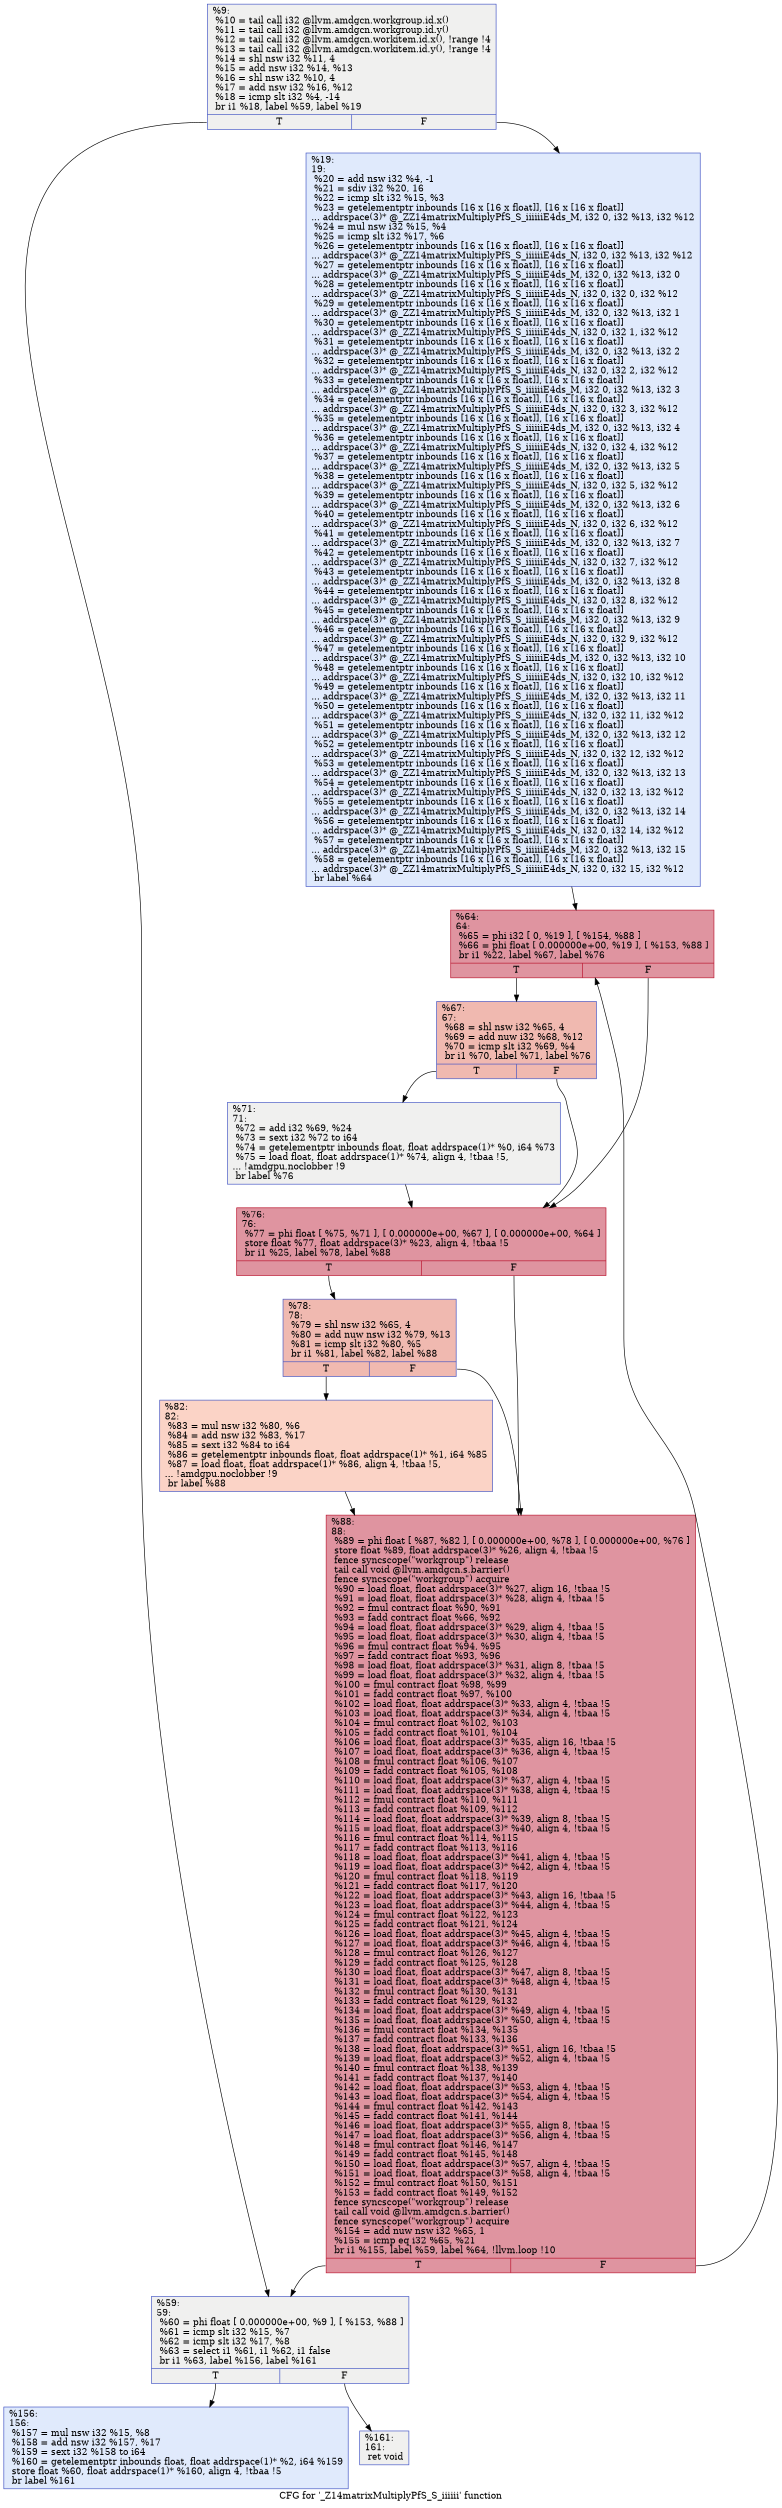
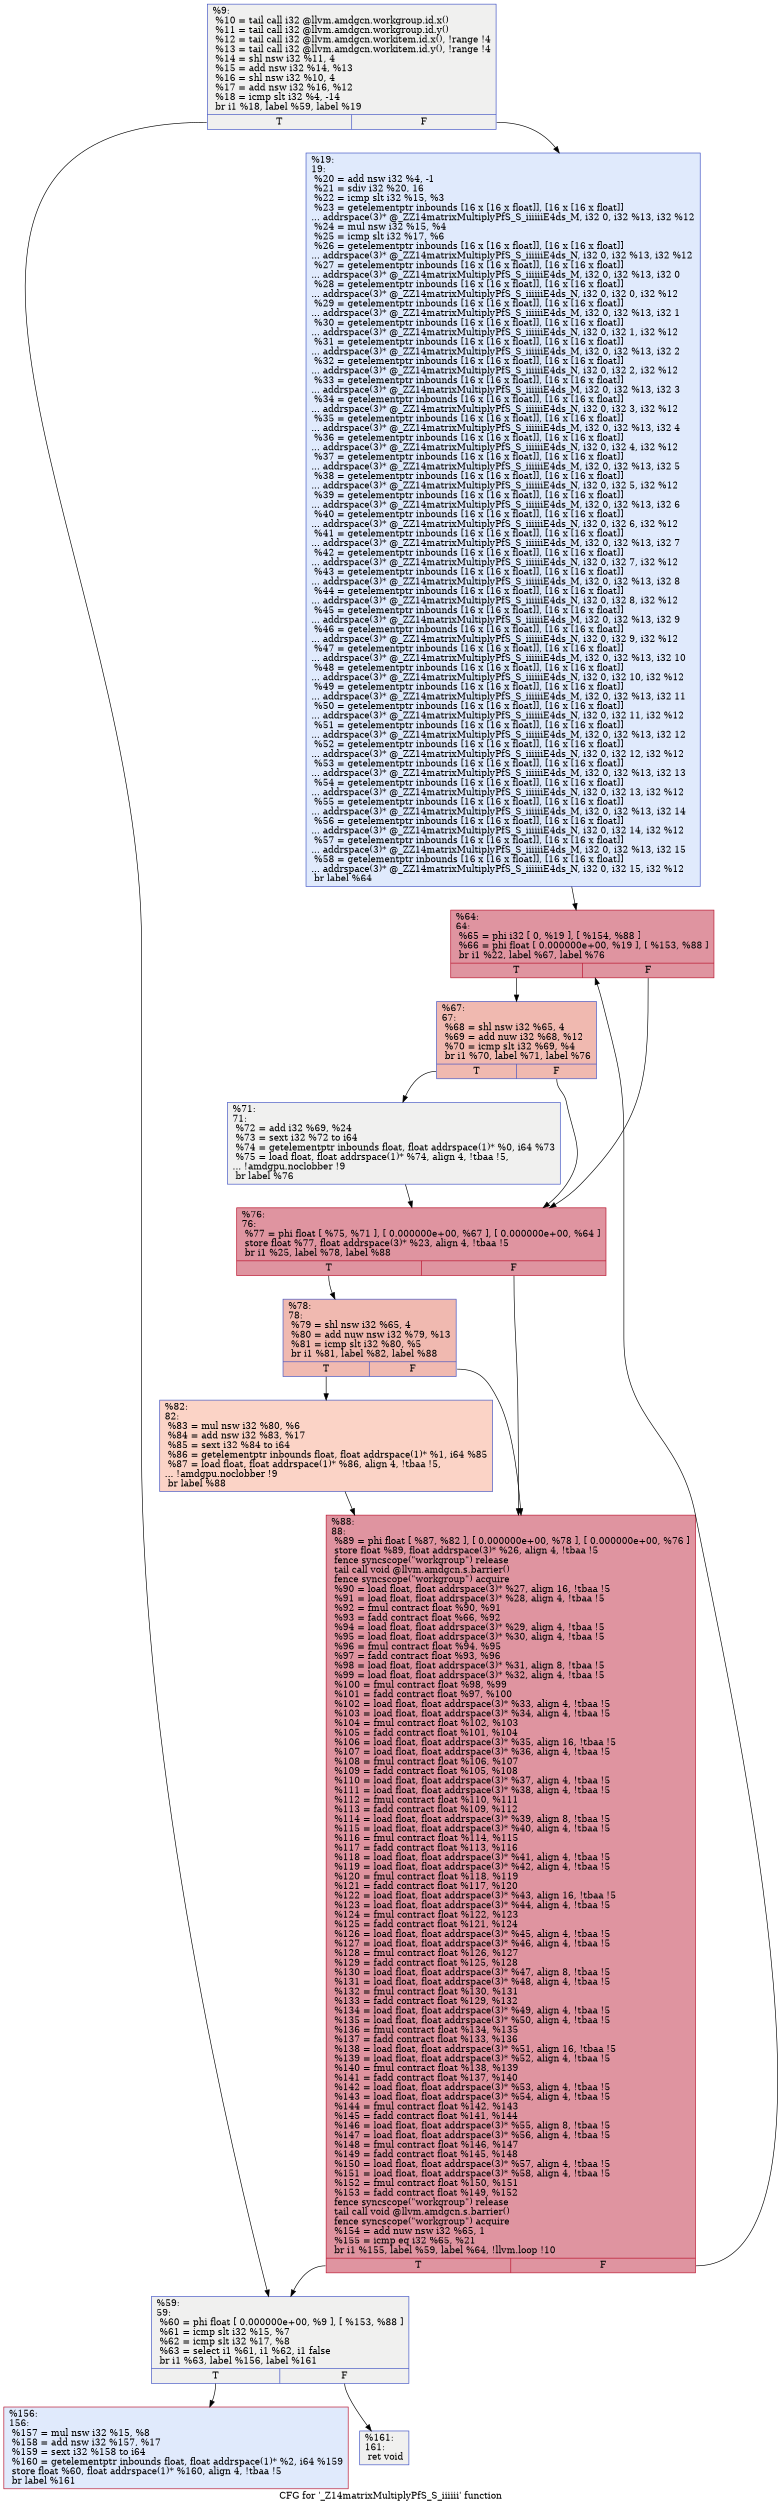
node "%156:": color #3d50c3ff -> #b70d28ff
